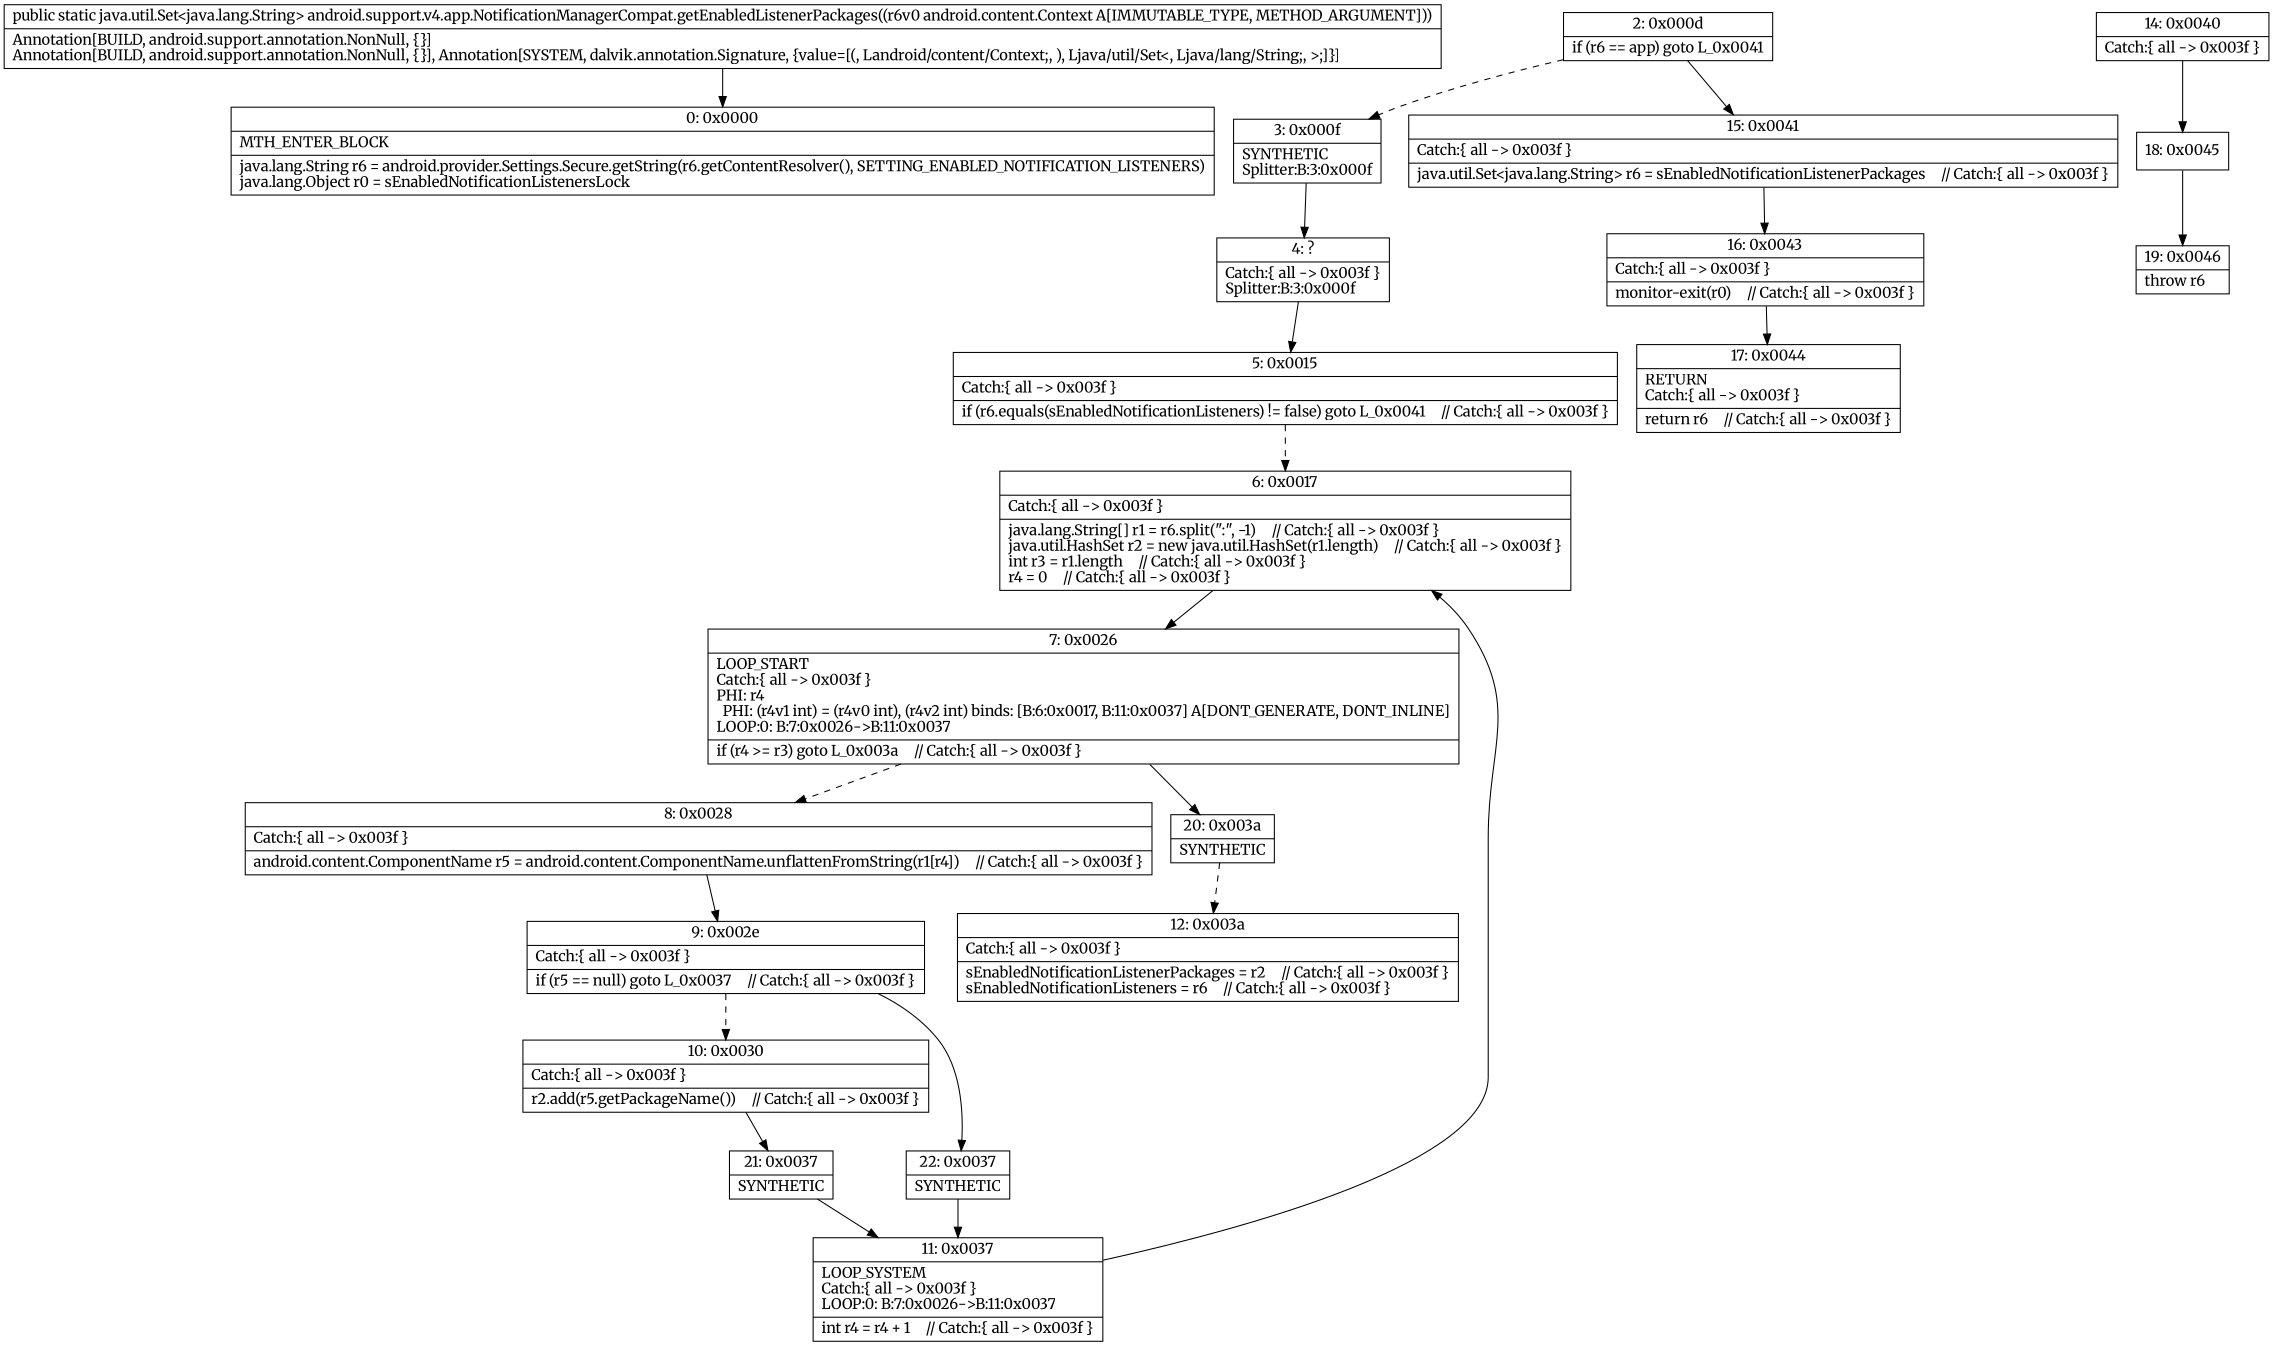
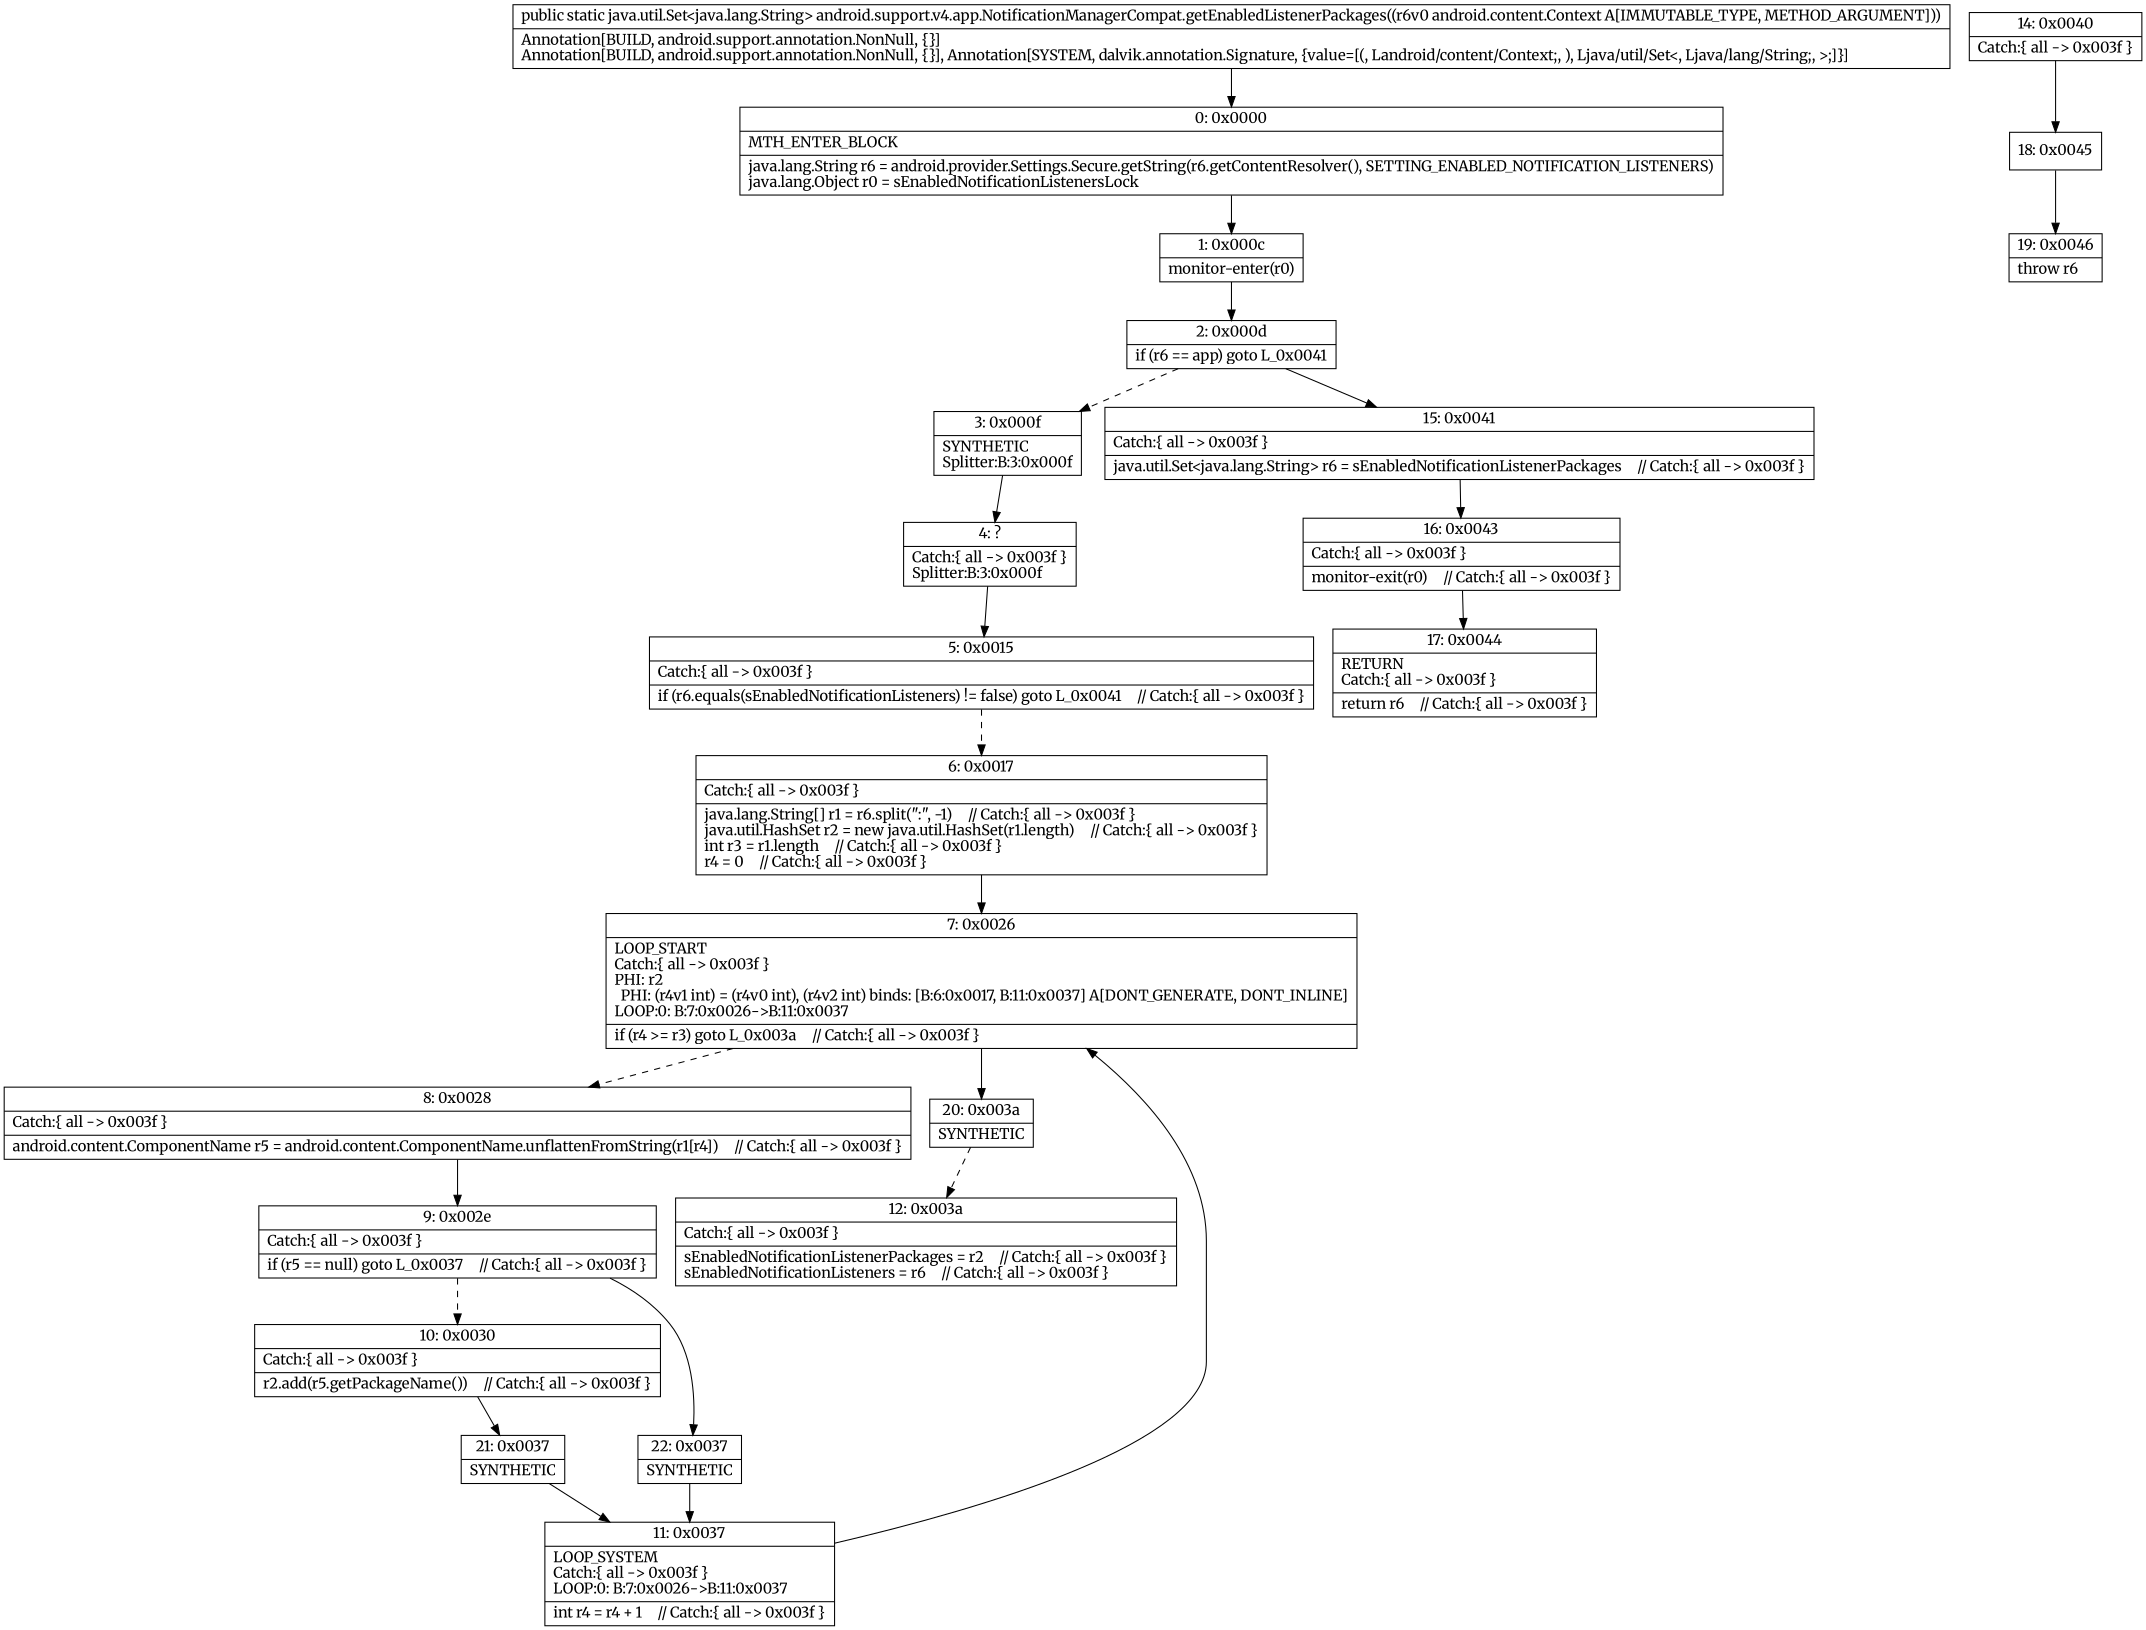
node "1: 0x000c": added
node "7: 0x0026": text "PHI: r4" -> "PHI: r2"
edge "11: 0x0037" -> "6: 0x0017": now "11: 0x0037" -> "7: 0x0026"
